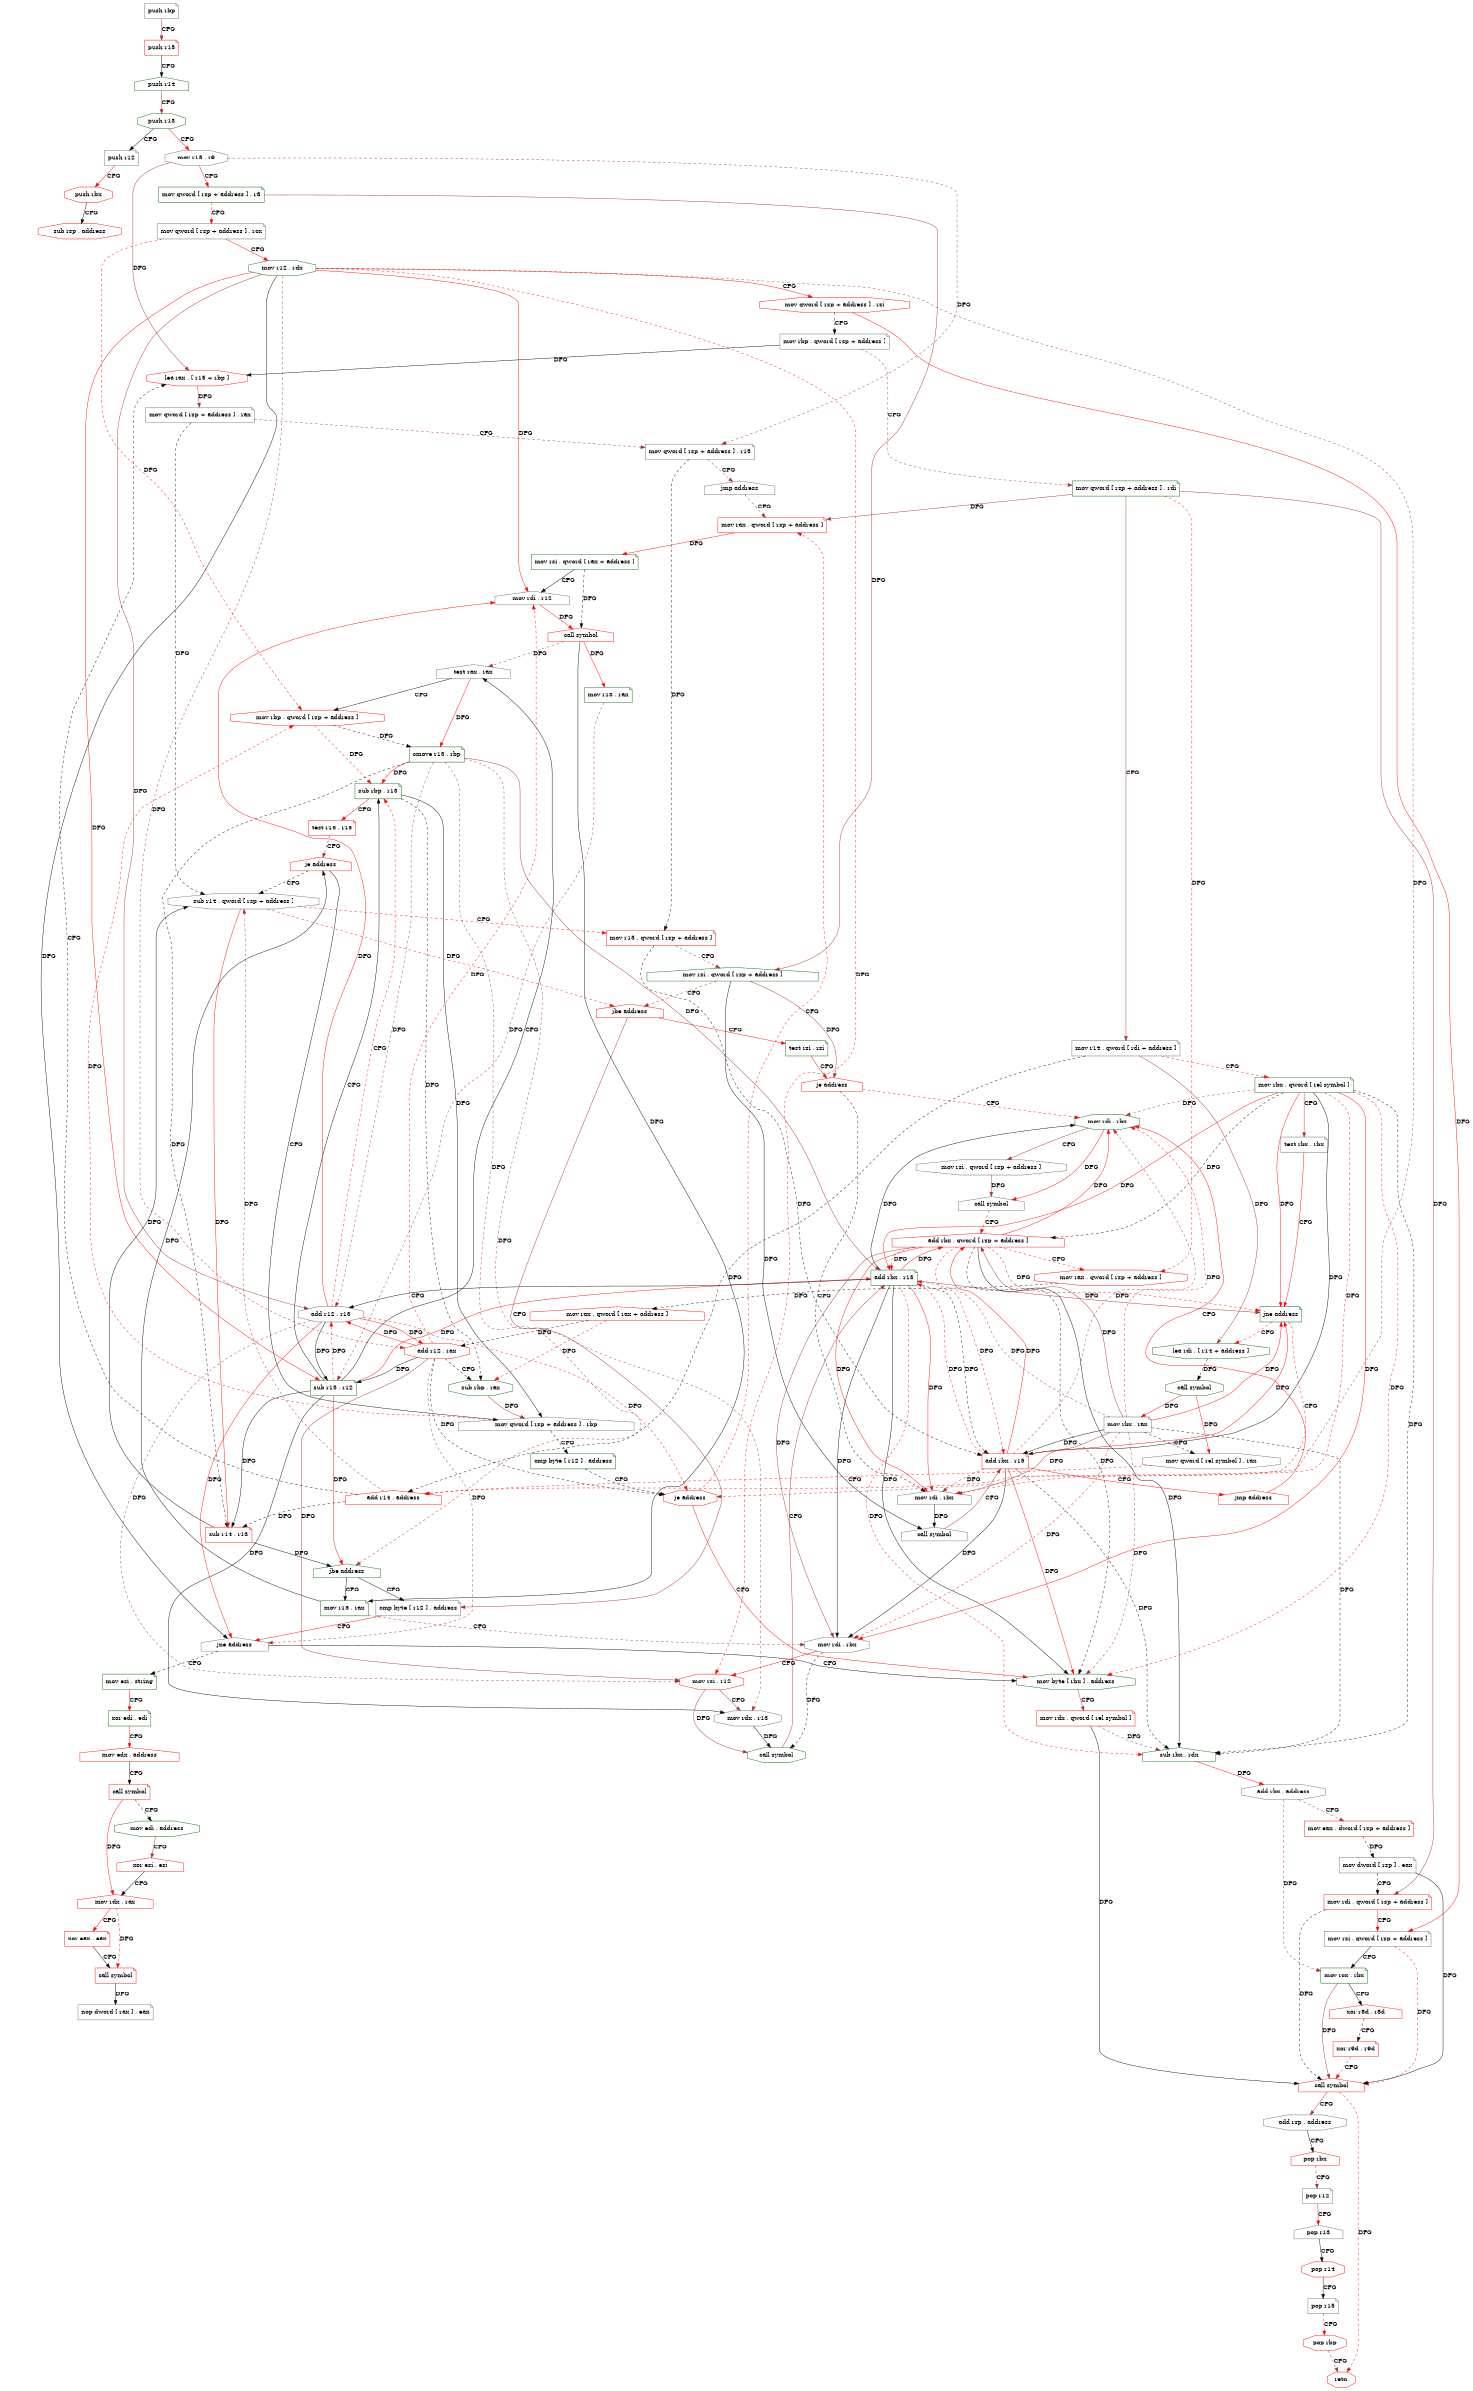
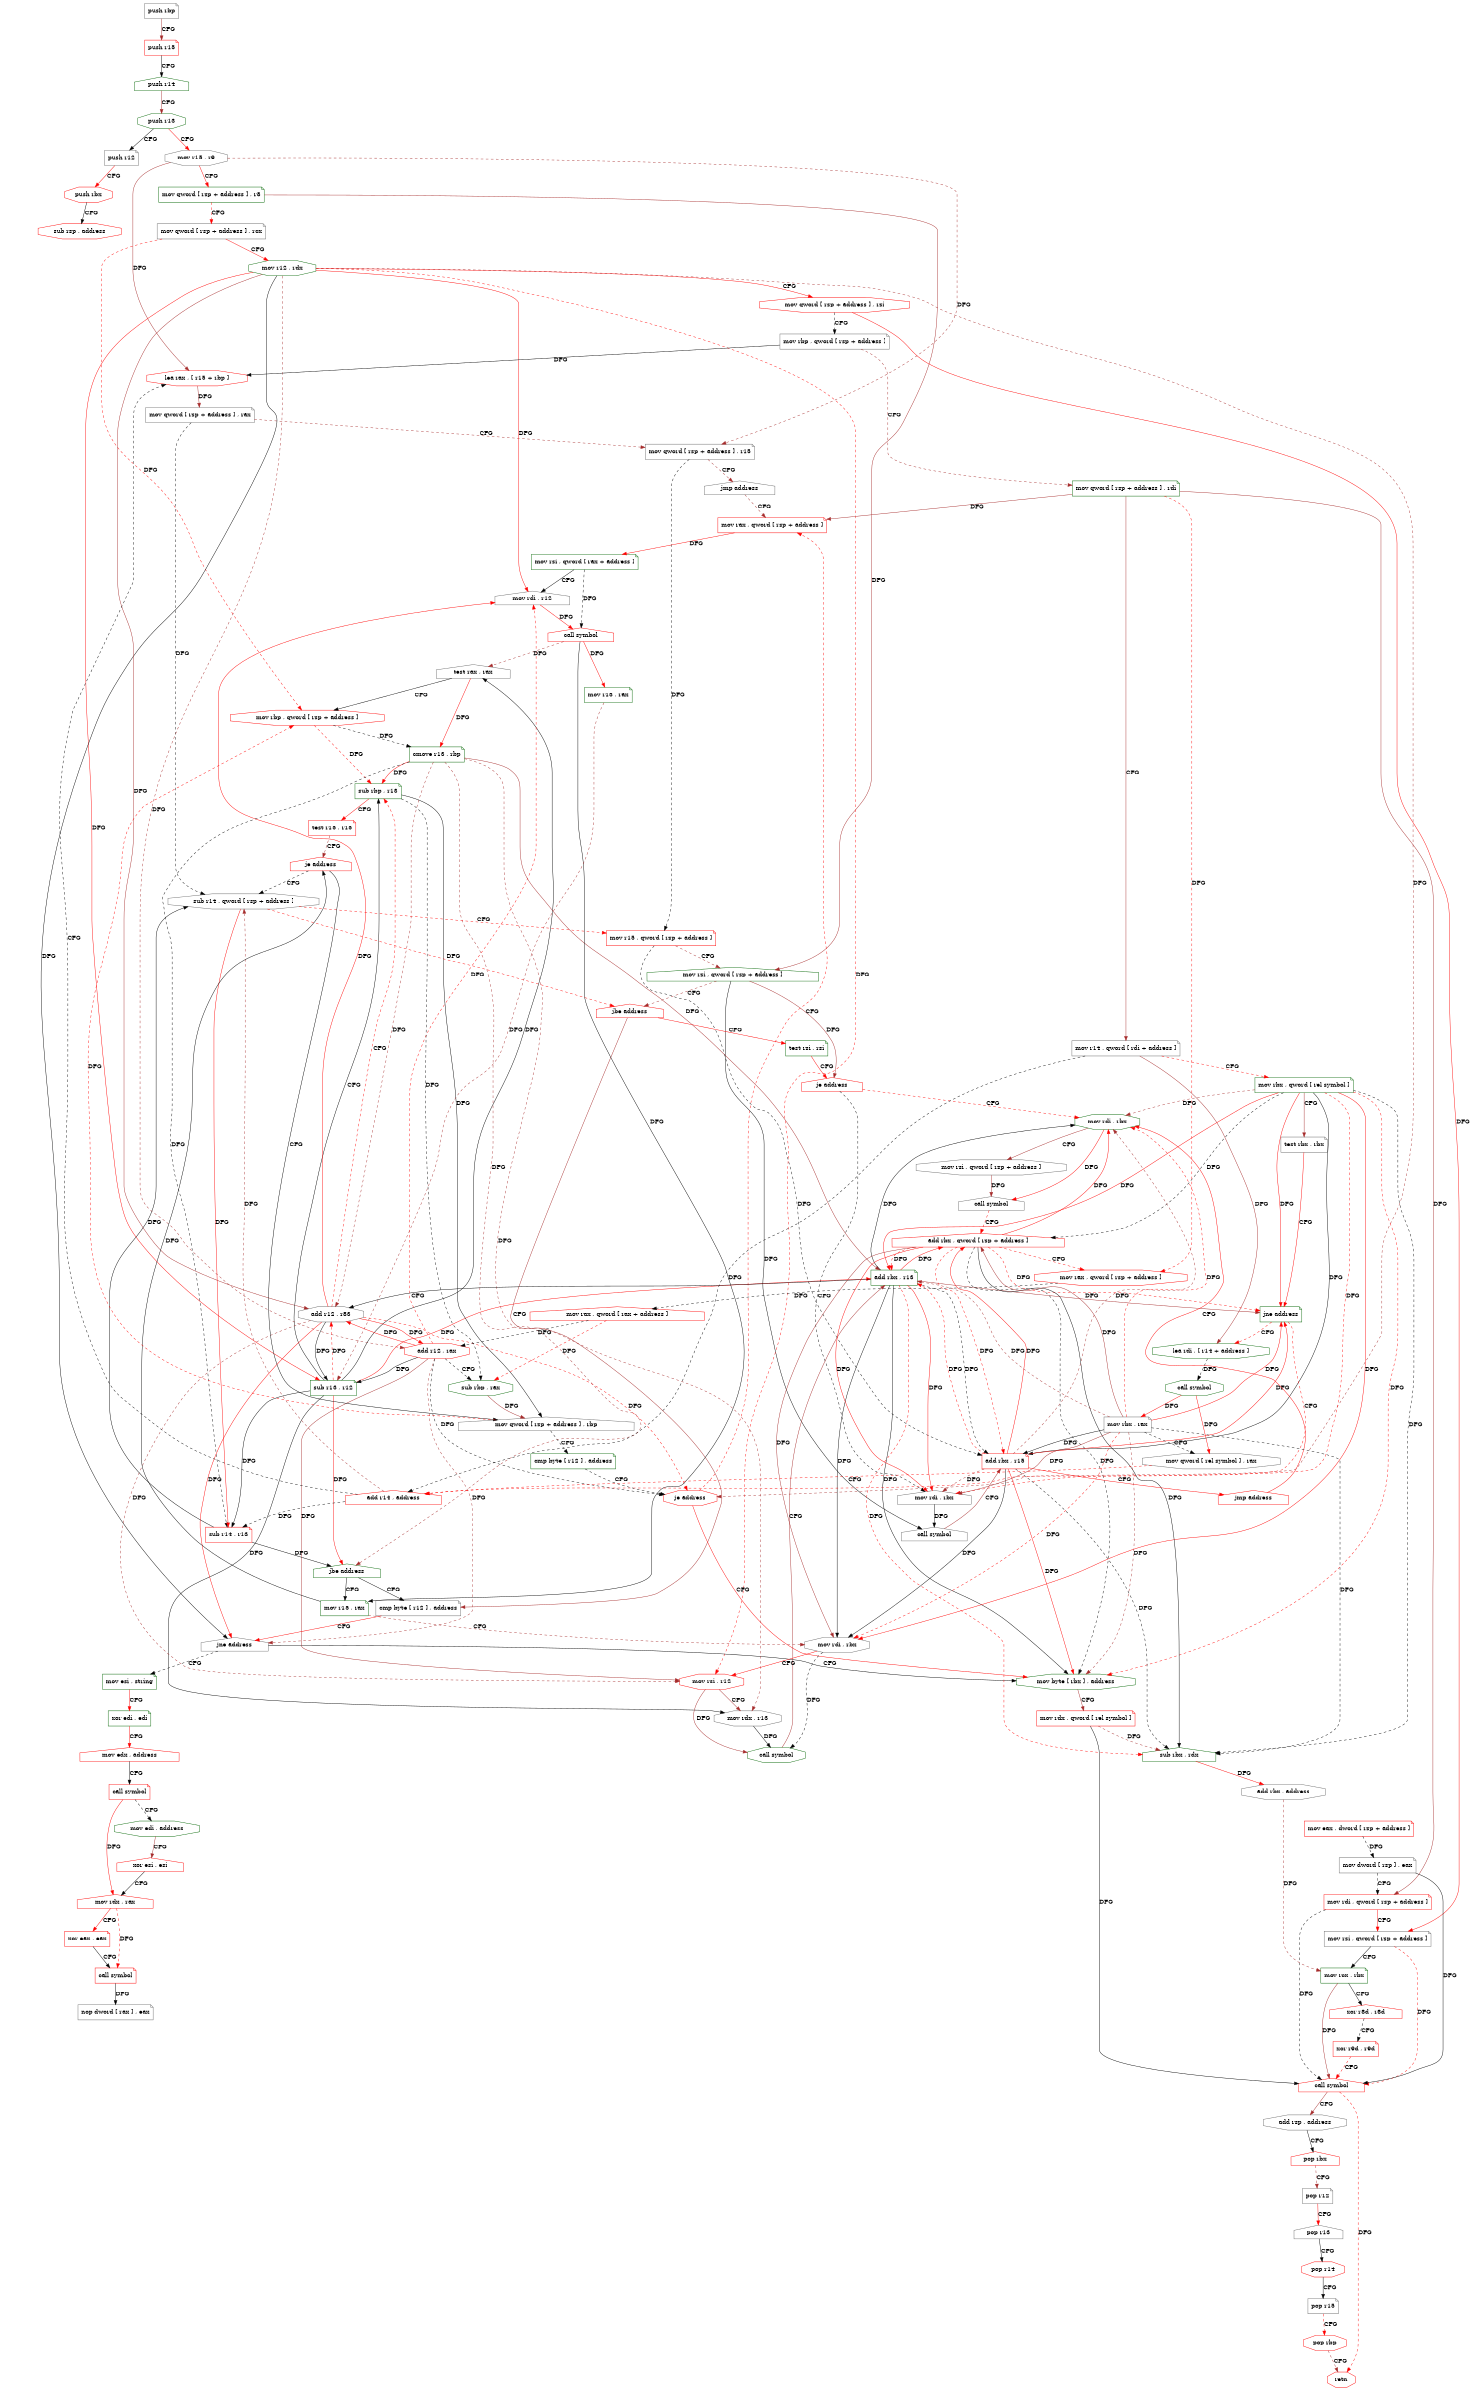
edge "sub r13 , r12" -> "test rax , rax": label "CFG" -> "DFG"
node "add r12 , r13": label "add r12 , r13" -> "add r12 , r83"
edge "add rbx , address" -> "mov eax , dword [ rsp + address ]": removed, label "CFG"
